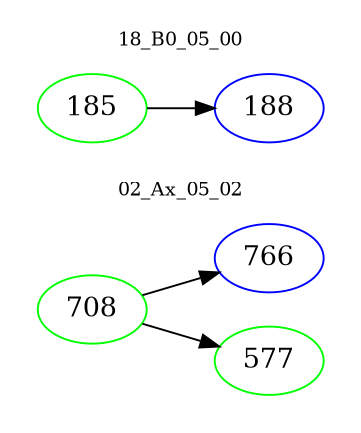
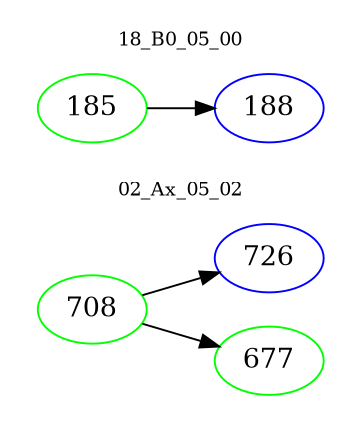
node "766": label "766" -> "726"
node "577": label "577" -> "677"
